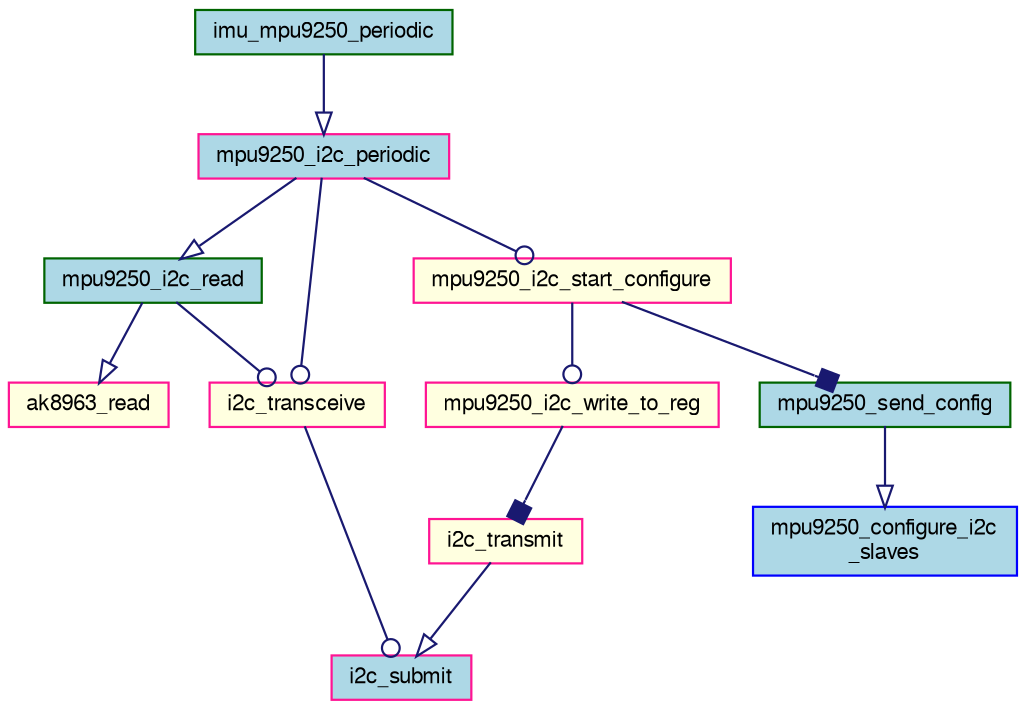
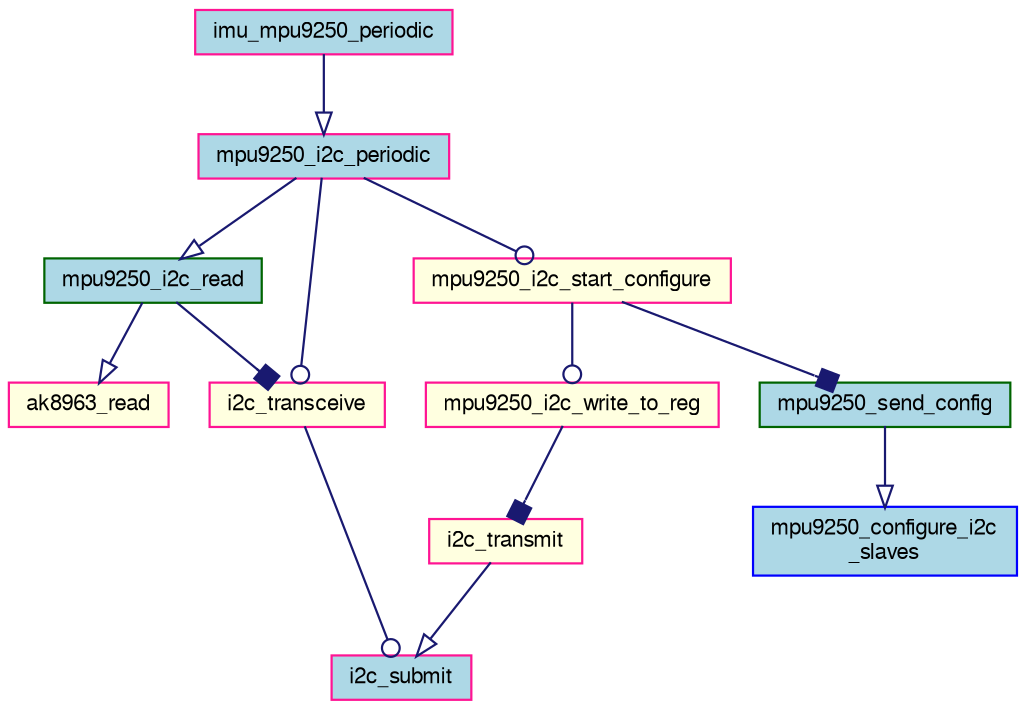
node "imu_mpu9250_periodic": color darkgreen -> deeppink
edge "mpu9250_i2c_read" -> "i2c_transceive": arrowhead odot -> box
